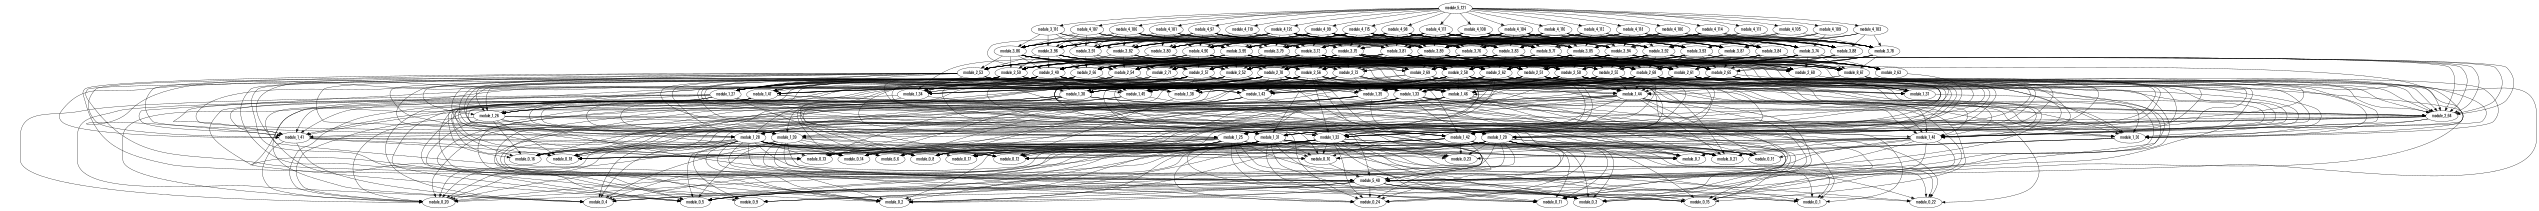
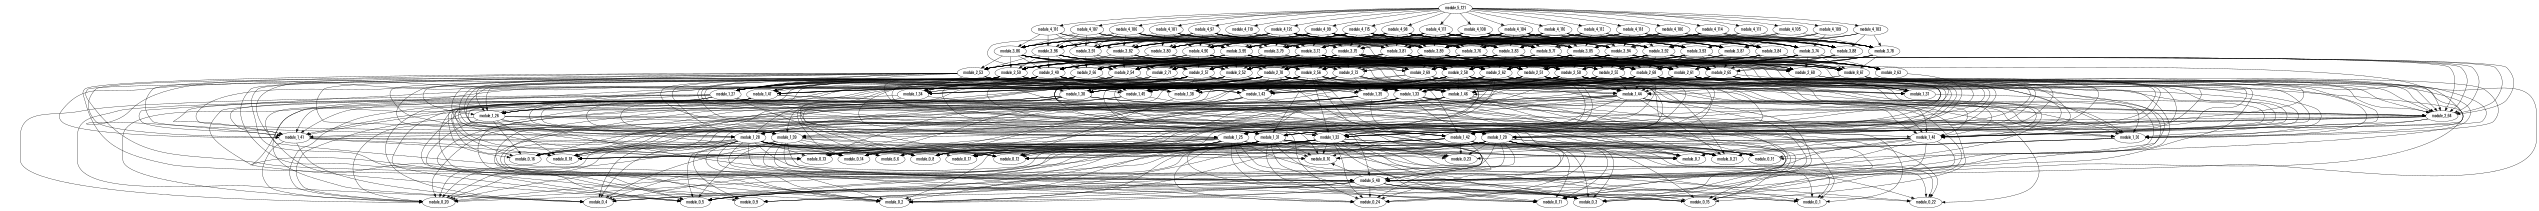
node "module_3_116": label "module_3_116" -> "module_4_116"
edge "module_4_101" -> "module_3_86": now "module_4_101" -> "module_2_61"
edge "module_4_90" -> "module_1_34": now "module_2_57" -> "module_1_34"
edge "module_1_43" -> "module_6_6": now "module_1_43" -> "module_0_17"
edge "module_1_44" -> "module_0_19": now "module_2_60" -> "module_0_19"
edge "module_0_10" -> "module_5_40": reversed
